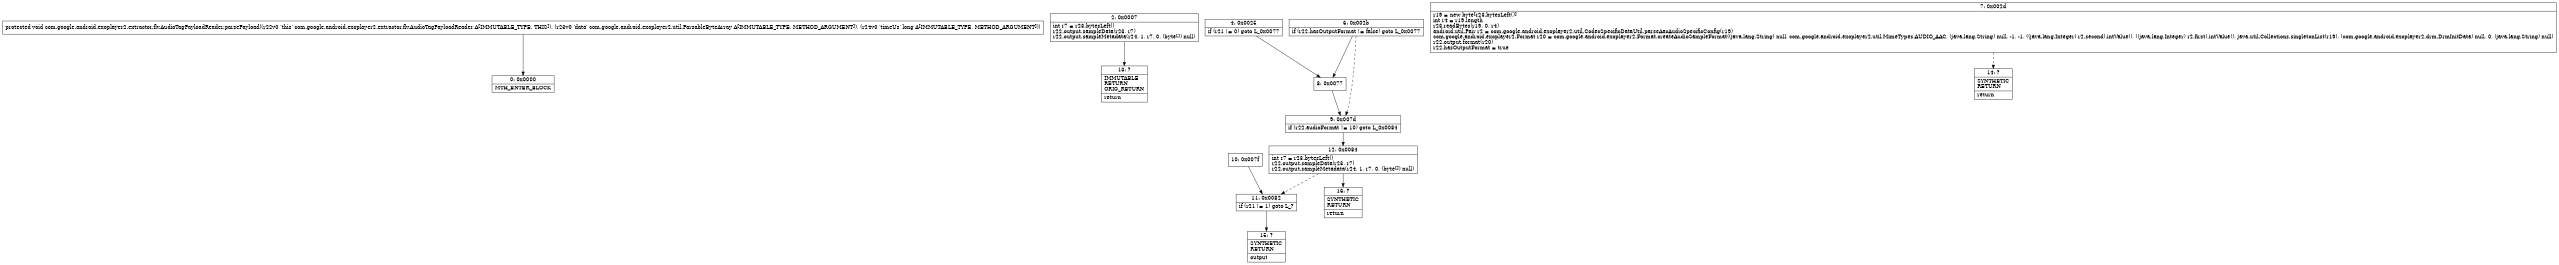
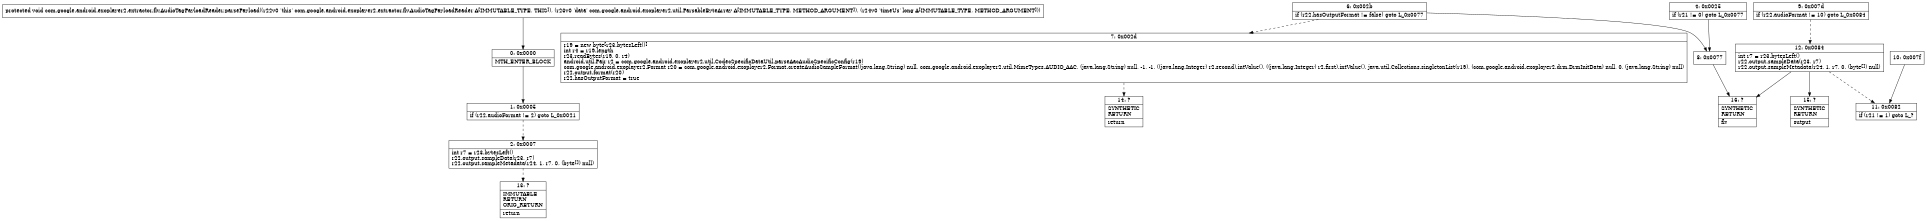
edge "2: 0x0007" -> "13: ?": style solid -> dashed
edge "6: 0x002b" -> "9: 0x007d": now "6: 0x002b" -> "7: 0x002d"
edge "8: 0x0077" -> "9: 0x007d": now "8: 0x0077" -> "16: ?"
node "1: 0x0005": added
edge "9: 0x007d" -> "12: 0x0084": style solid -> dashed
node "16: ?": text "return" -> "flv"
edge "11: 0x0082" -> "15: ?": now "12: 0x0084" -> "15: ?"
